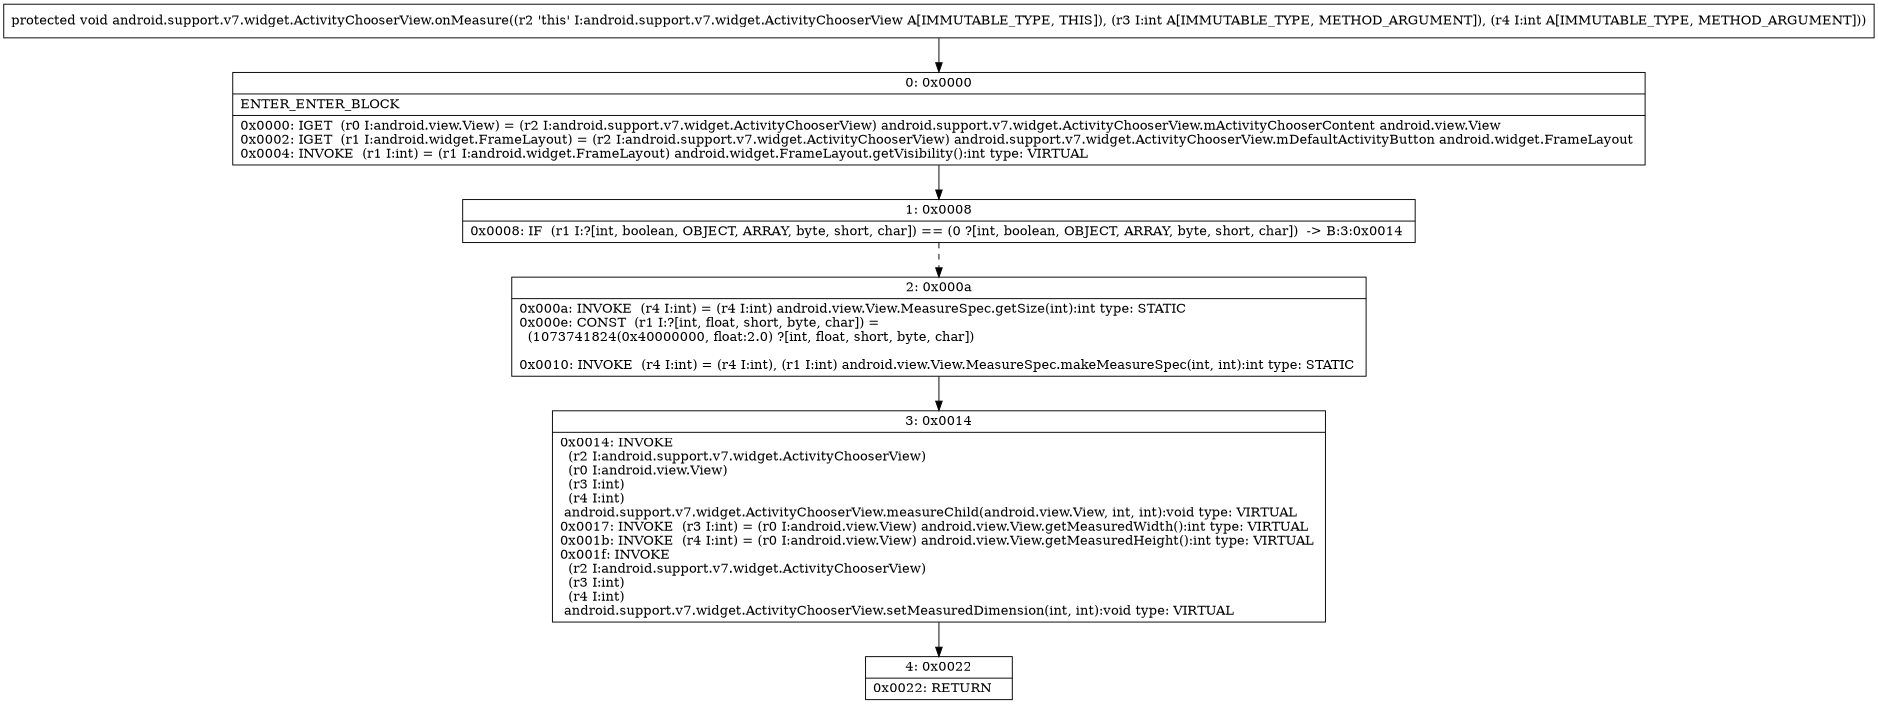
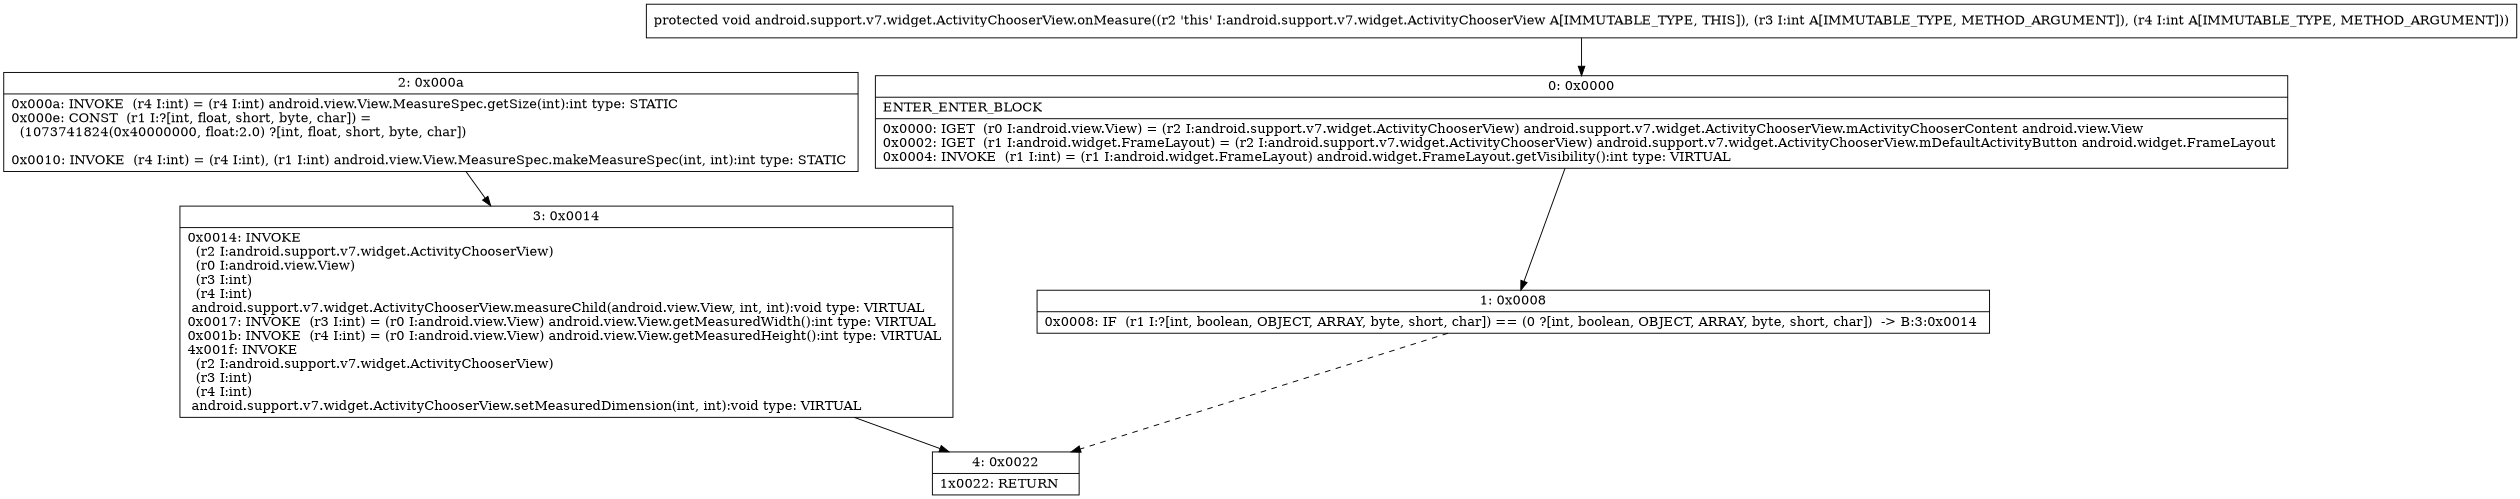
edge "1: 0x0008" -> "2: 0x000a": now "1: 0x0008" -> "4: 0x0022"
node "3: 0x0014": text "0x001f: INVOKE" -> "4x001f: INVOKE"
node "4: 0x0022": text "0x0022: RETURN" -> "1x0022: RETURN"
